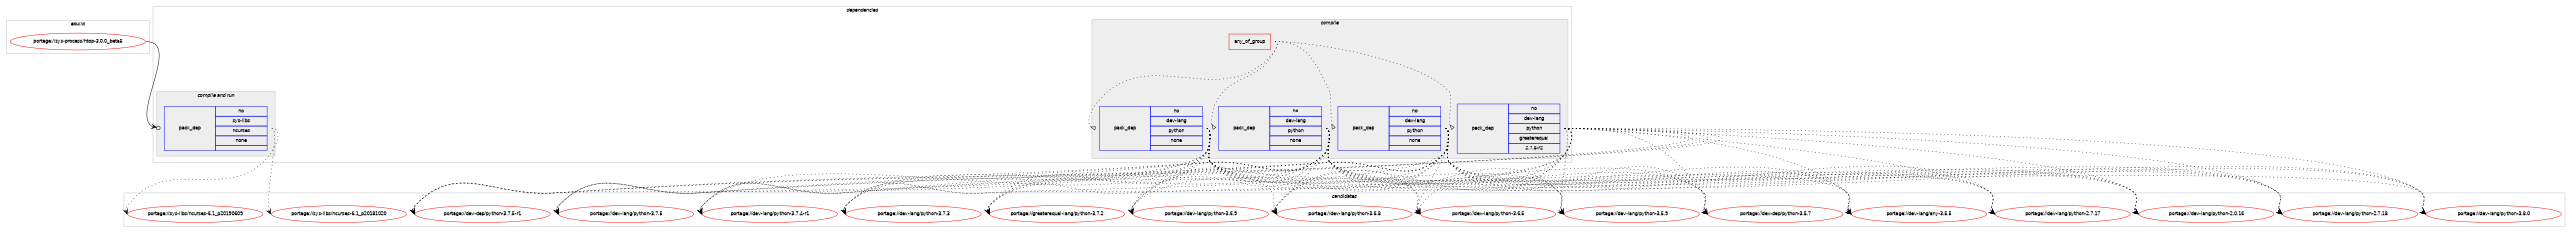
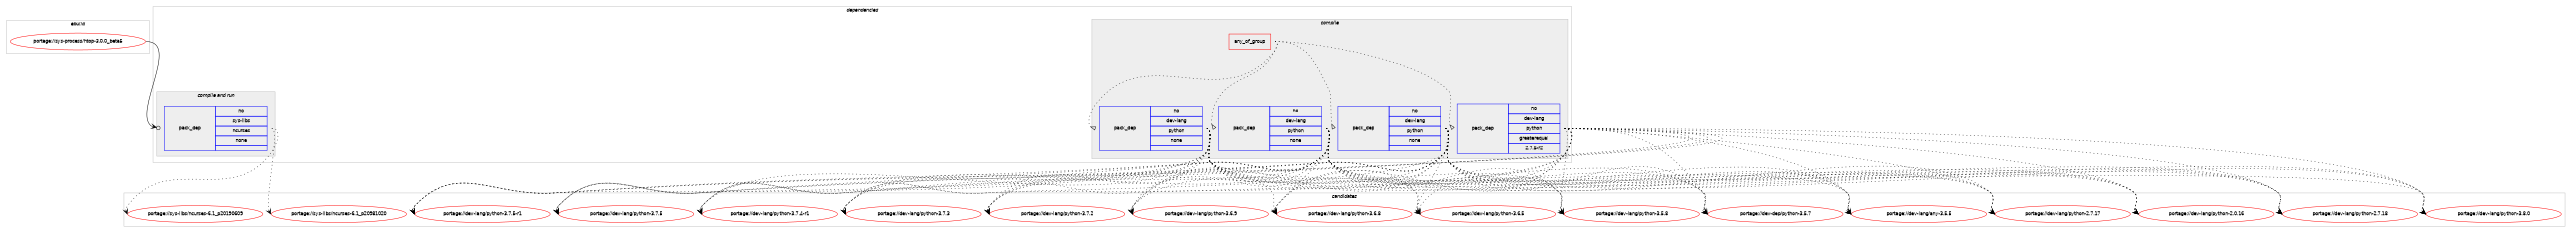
node "portage://sys-libs/ncurses-6.1_p20181020": label "portage://sys-libs/ncurses-6.1_p20181020" -> "portage://sys-libs/ncurses-6.1_p20981020"
node "portage://dev-dep/python-3.7.5-r1": label "portage://dev-dep/python-3.7.5-r1" -> "portage://dev-lang/python-3.7.5-r1"
node "portage://greaterequal-lang/python-3.7.2": label "portage://greaterequal-lang/python-3.7.2" -> "portage://dev-lang/python-3.7.2"
node "portage://dev-lang/python-3.5.9": label "portage://dev-lang/python-3.5.9" -> "portage://dev-lang/python-3.5.8"
